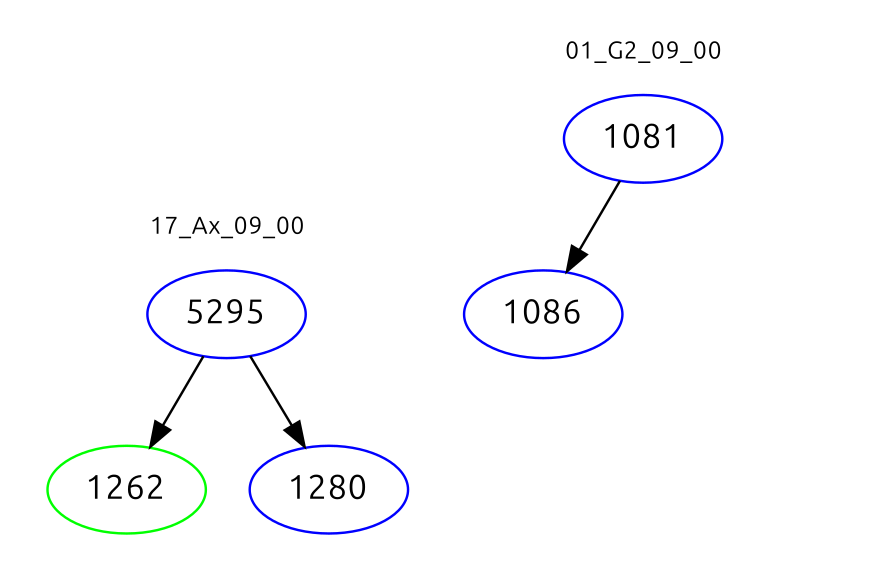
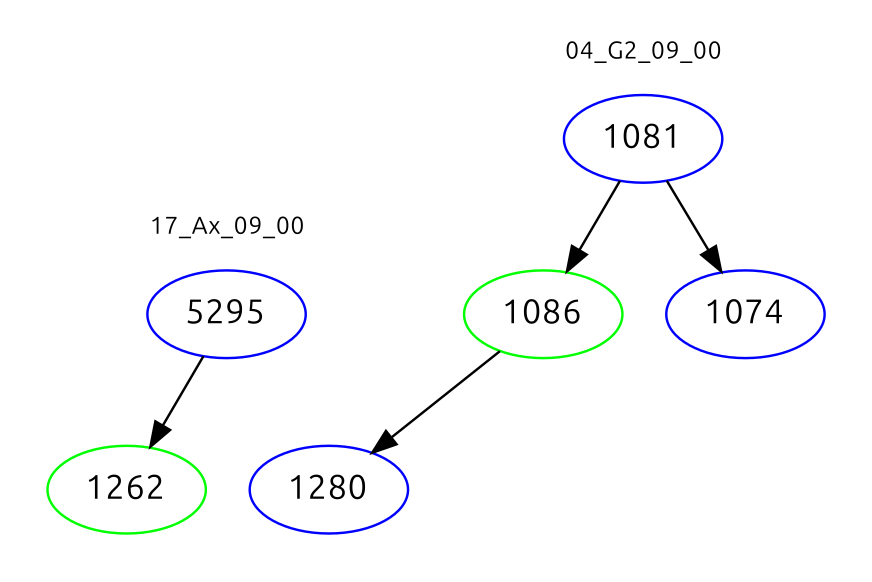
cluster "01_G2_09_00": label "01_G2_09_00" -> "04_G2_09_00"
node "1086": color blue -> green
node "1074": added
edge "5295" -> "1280": now "1086" -> "1280"
